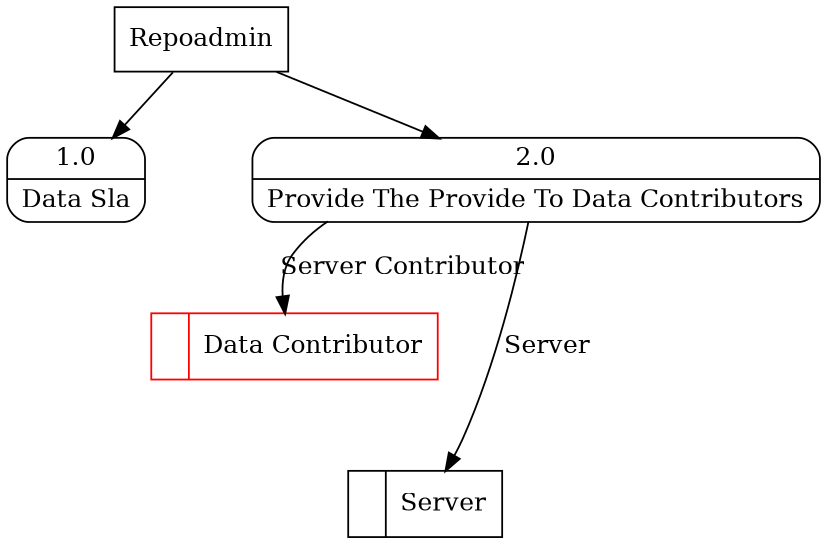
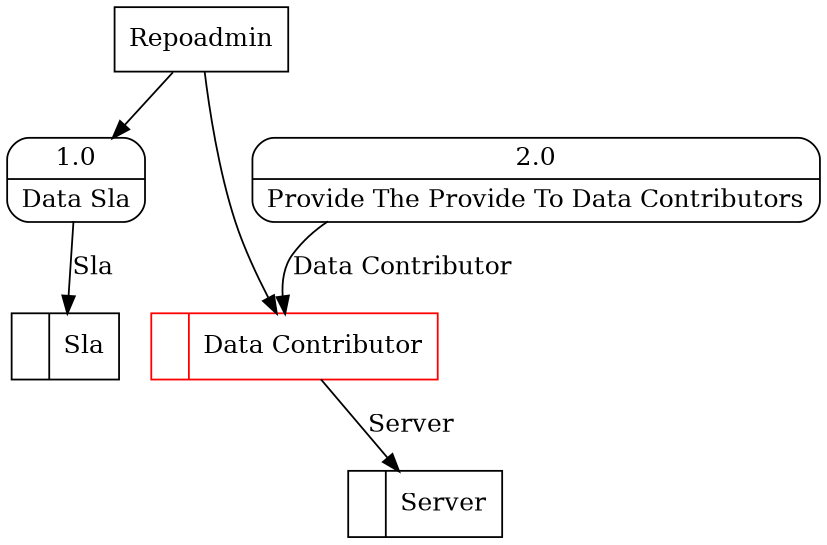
edge "Repoadmin" -> "2.0": now "Repoadmin" -> "Data Contributor"
edge "2.0" -> "Data Contributor": label "Server Contributor" -> "Data Contributor"
edge "2.0" -> "Server": now "Data Contributor" -> "Server"
node "Sla": added
